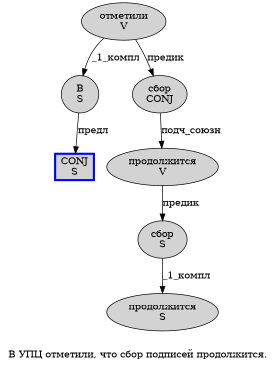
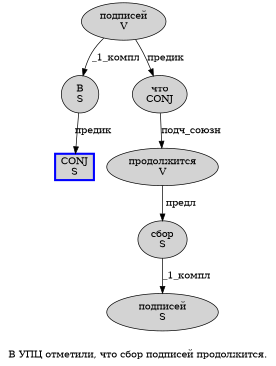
node "отметили V": label "отметили V" -> "подписей V"
node "сбор CONJ": label "сбор CONJ" -> "что CONJ"
edge "В S" -> "CONJ S": label "предл" -> "предик"
edge "продолжится V" -> "сбор S": label "предик" -> "предл"
node "продолжится S": label "продолжится S" -> "подписей S"
